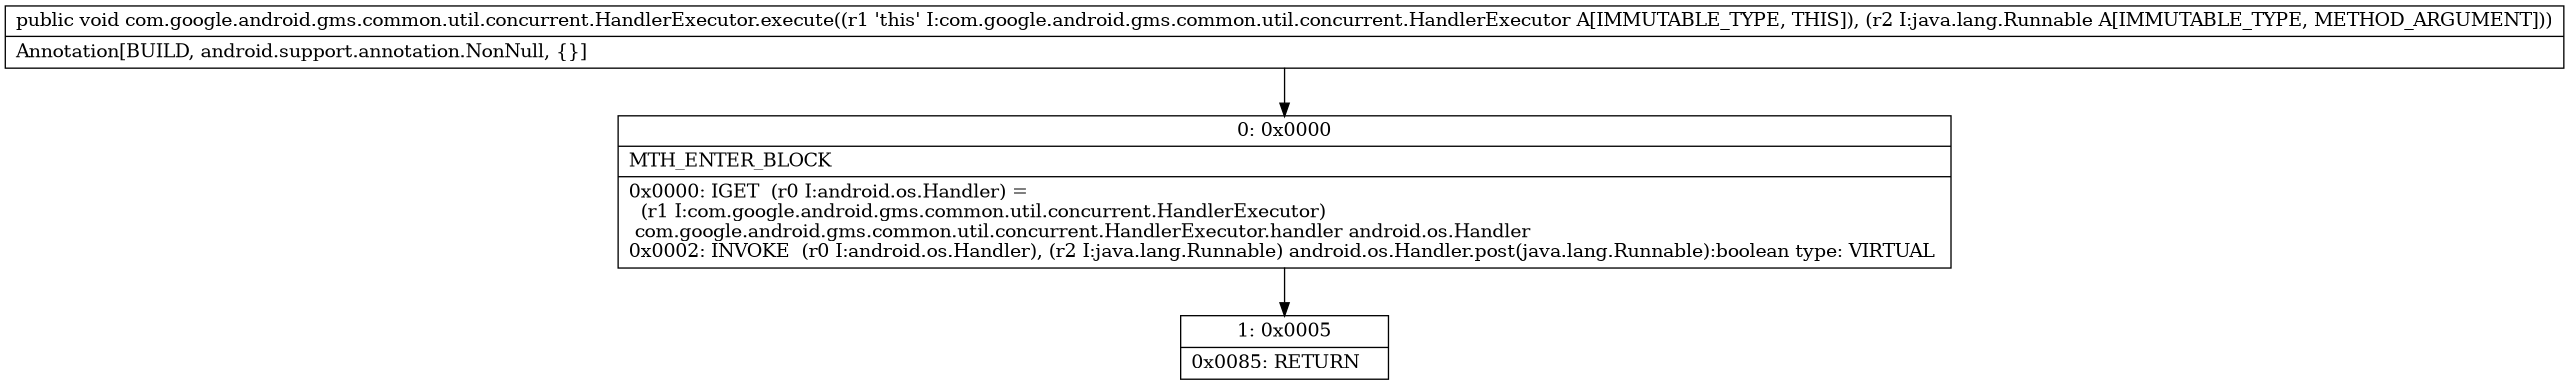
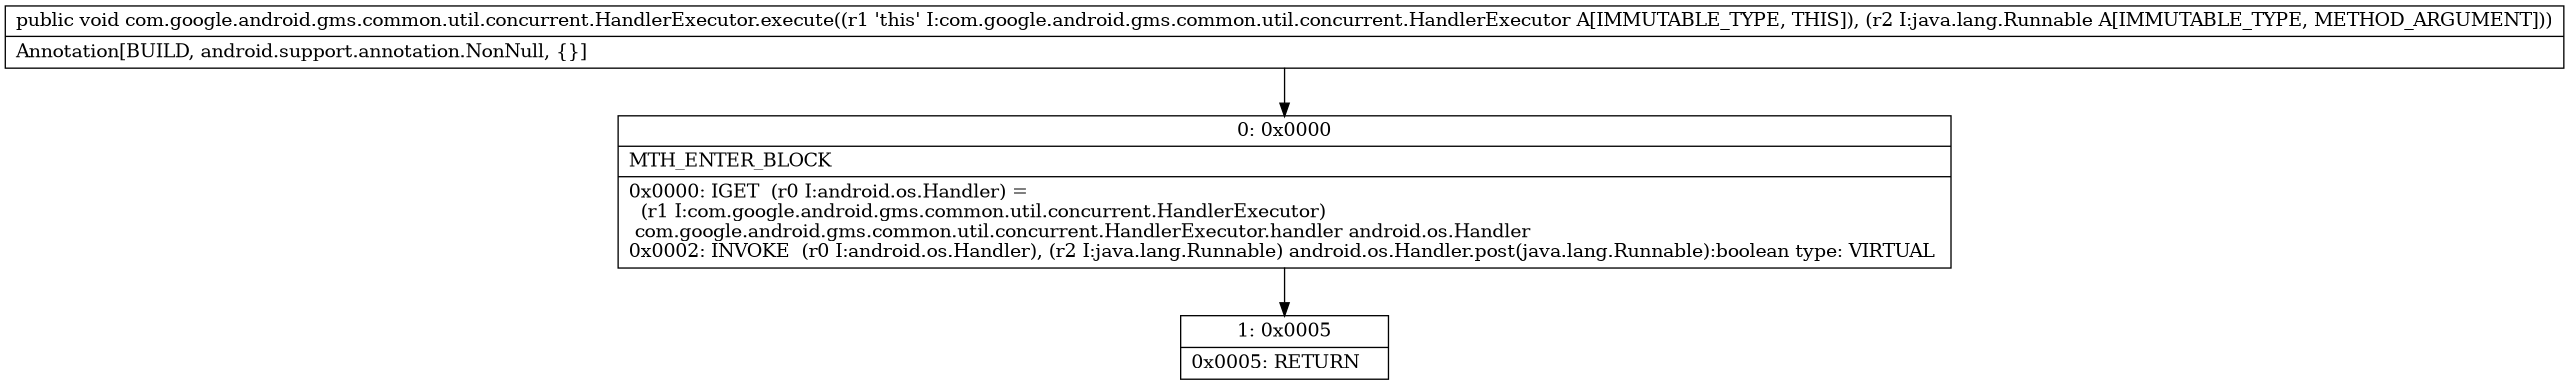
node "1: 0x0005": text "0x0085: RETURN" -> "0x0005: RETURN"
